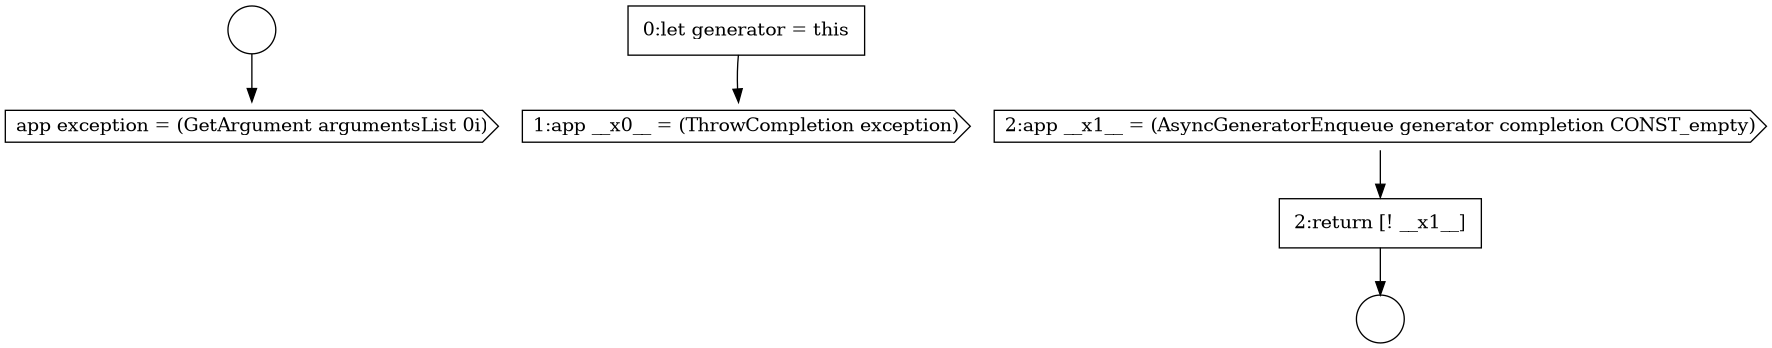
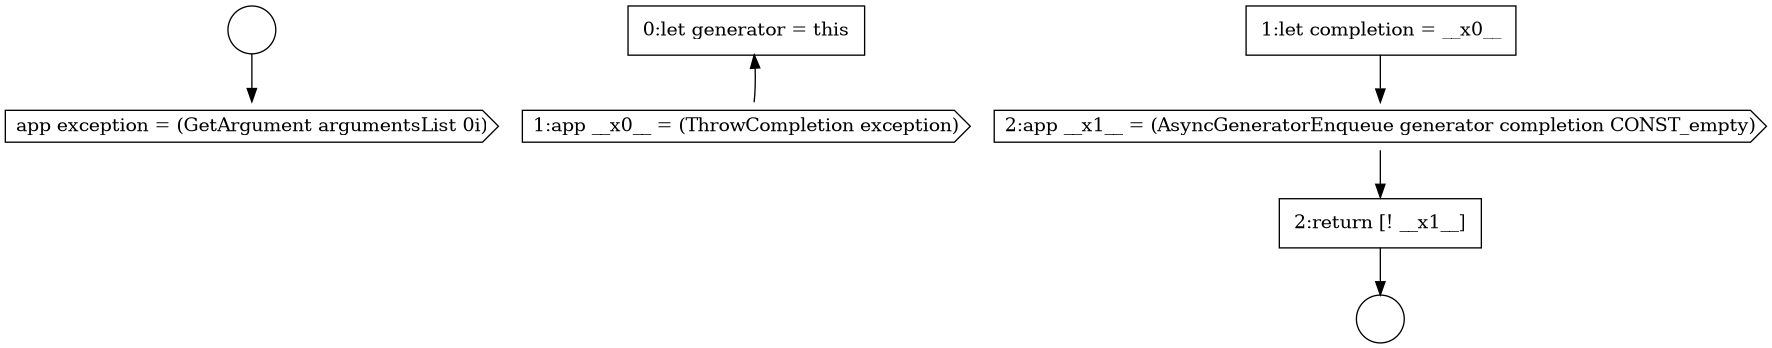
node "1:let completion = __x0__": added
edge "0:let generator = this" -> "1:app __x0__ = (ThrowCompletion exception)": reversed
